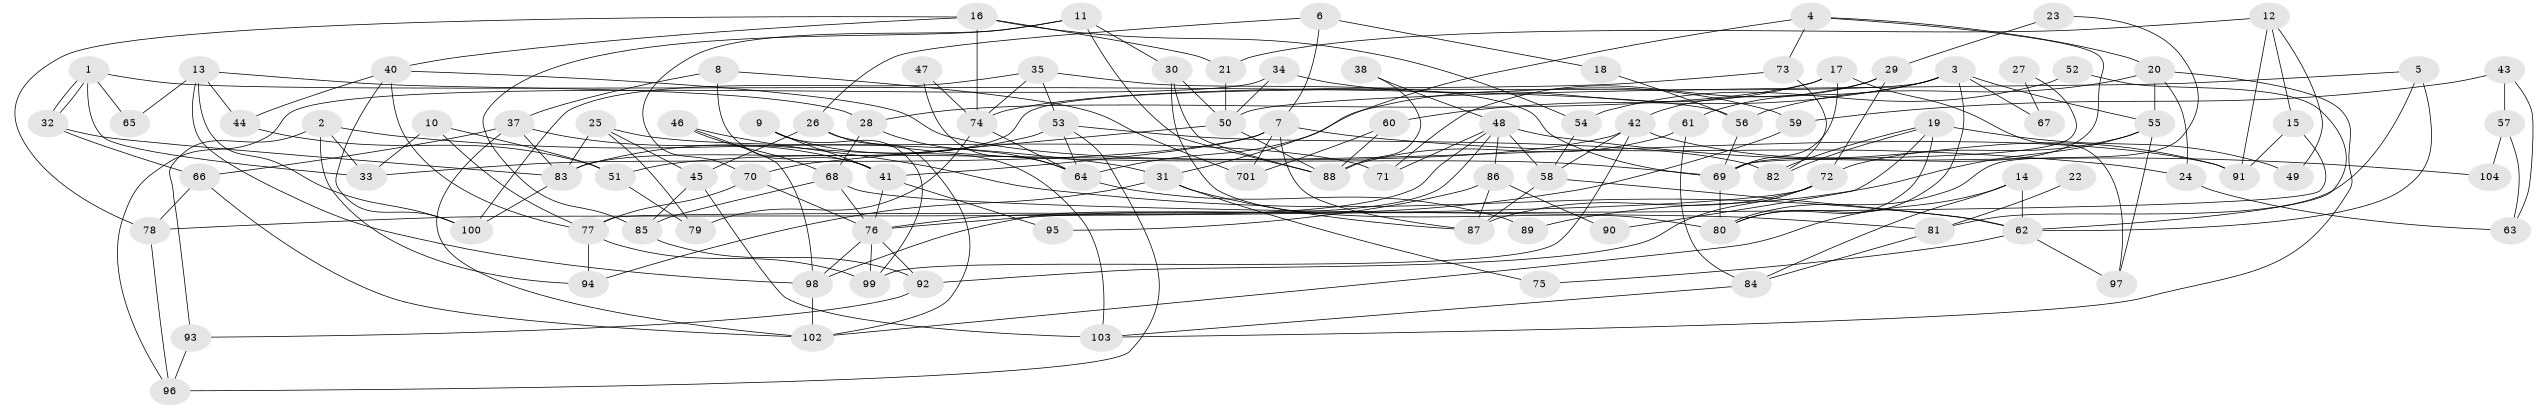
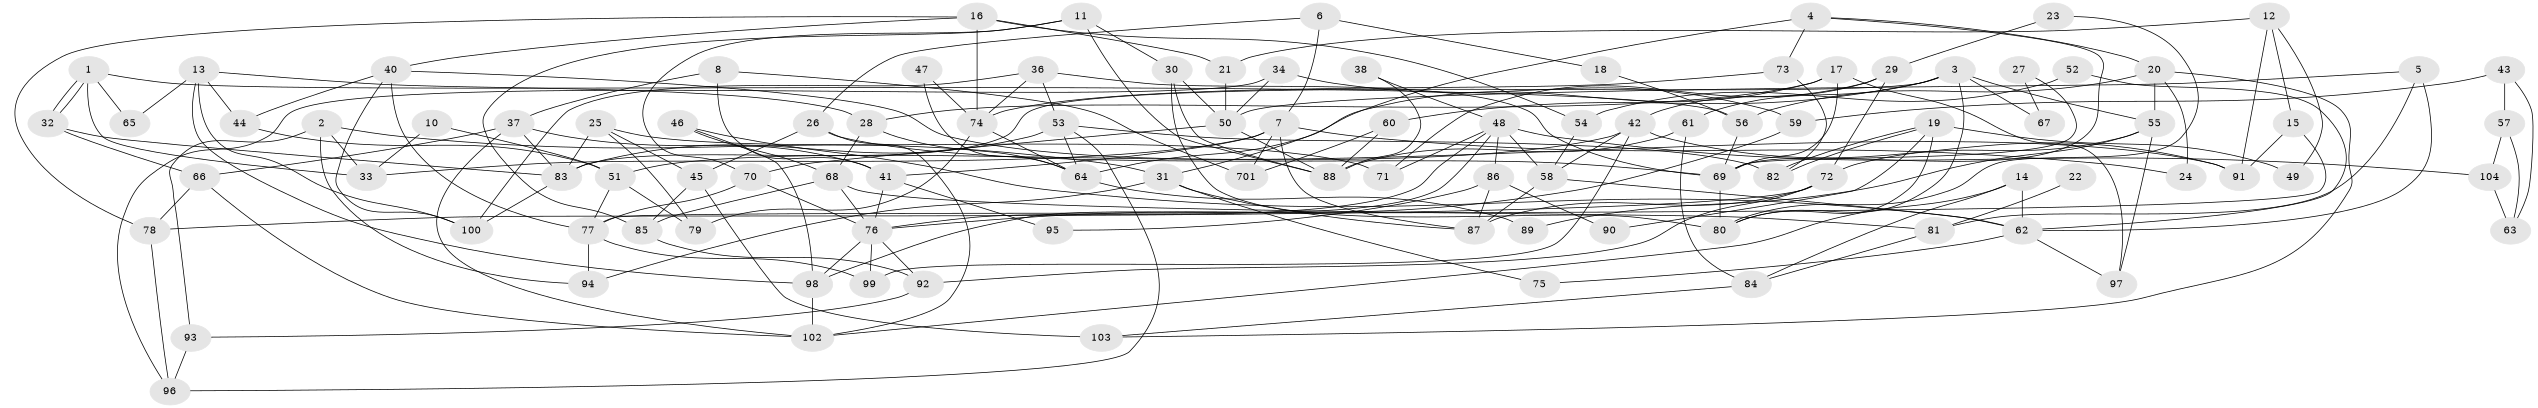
node "35": label "35" -> "36"
node "9": removed
edge "10" -- "77": now "51" -- "77"
edge "24" -- "63": now "104" -- "63"
